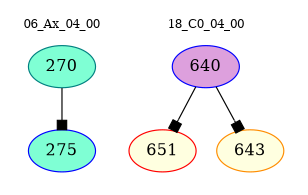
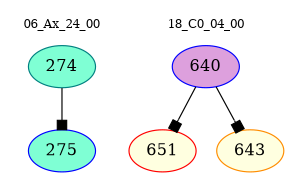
cluster "06_Ax_04_00": label "06_Ax_04_00" -> "06_Ax_24_00"
node "270": label "270" -> "274"
